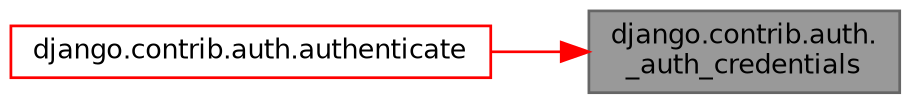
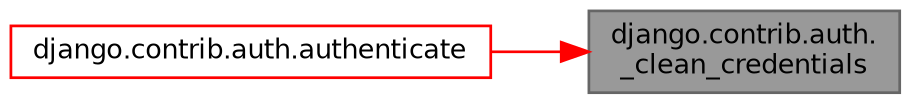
node "django.contrib.auth. _auth_credentials": label "django.contrib.auth. _auth_credentials" -> "django.contrib.auth. _clean_credentials"
